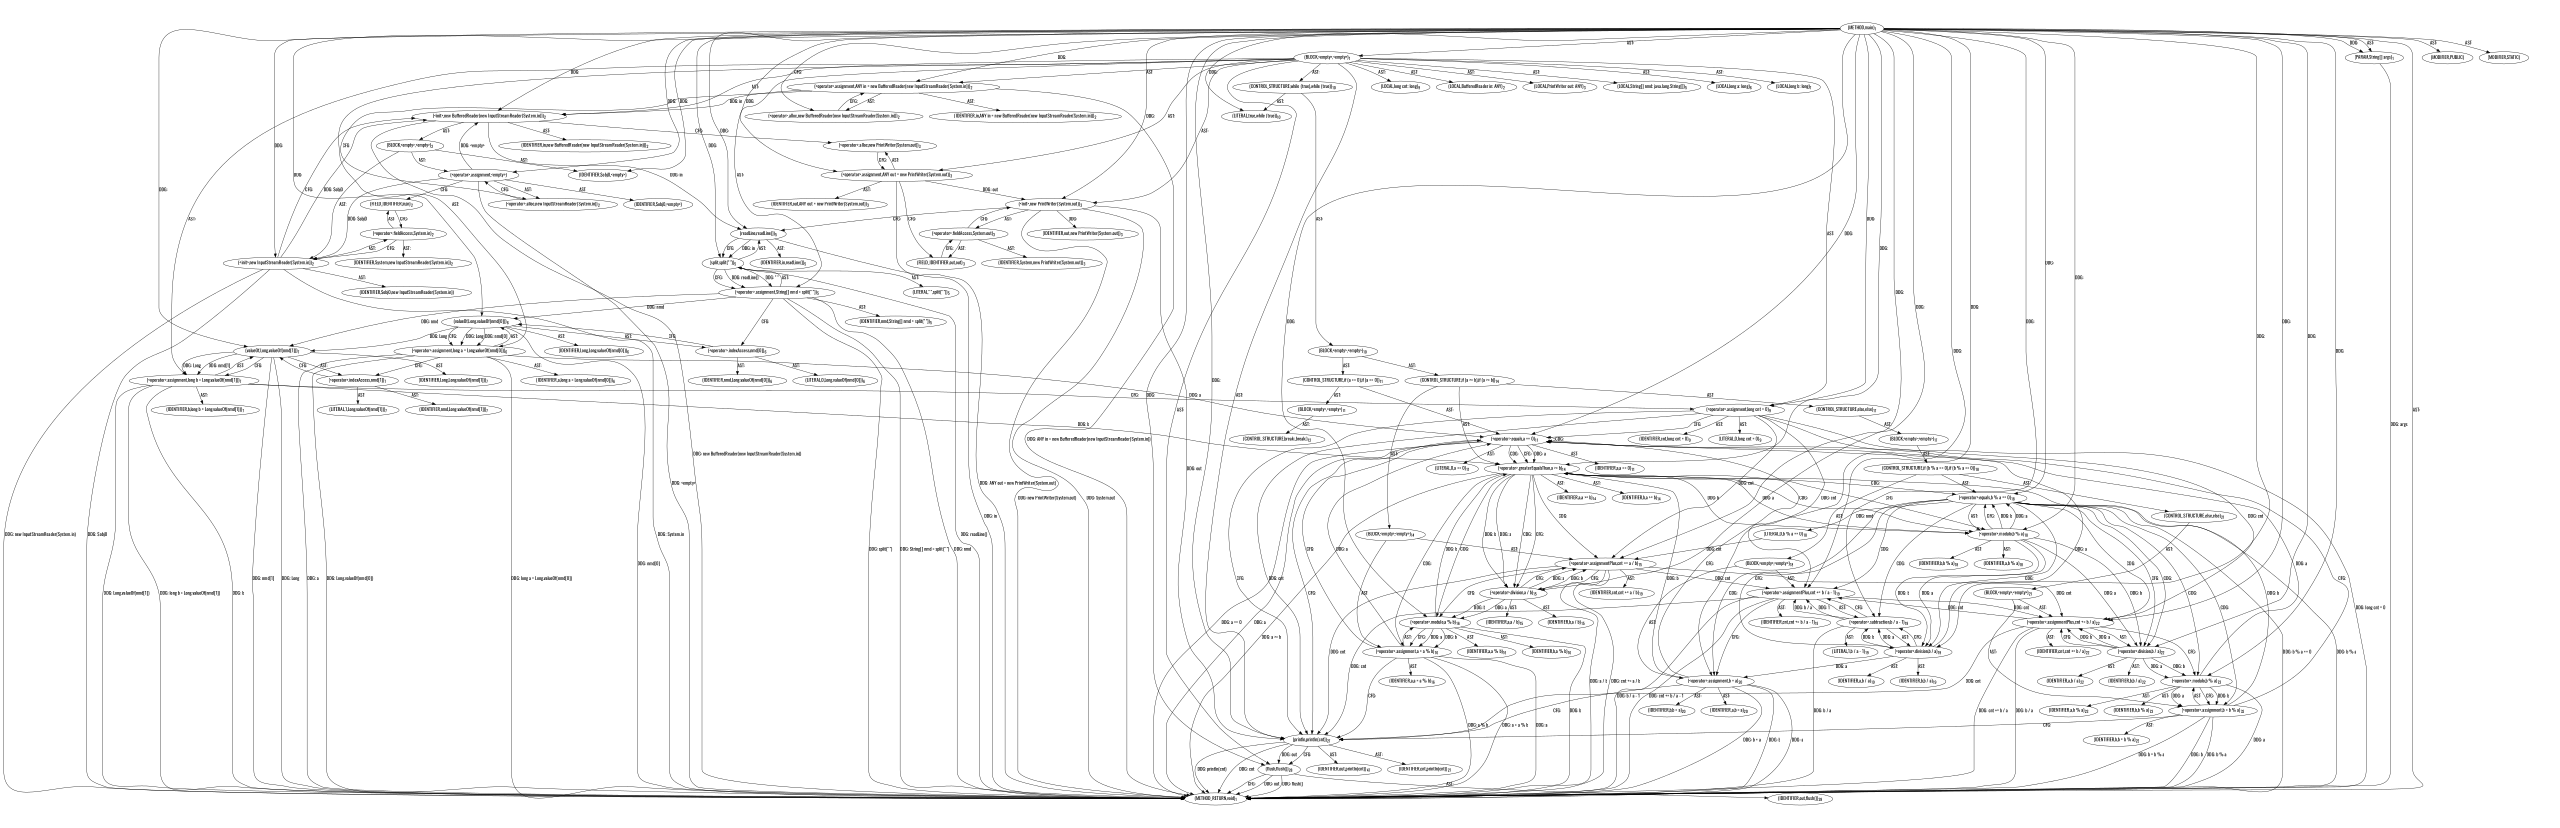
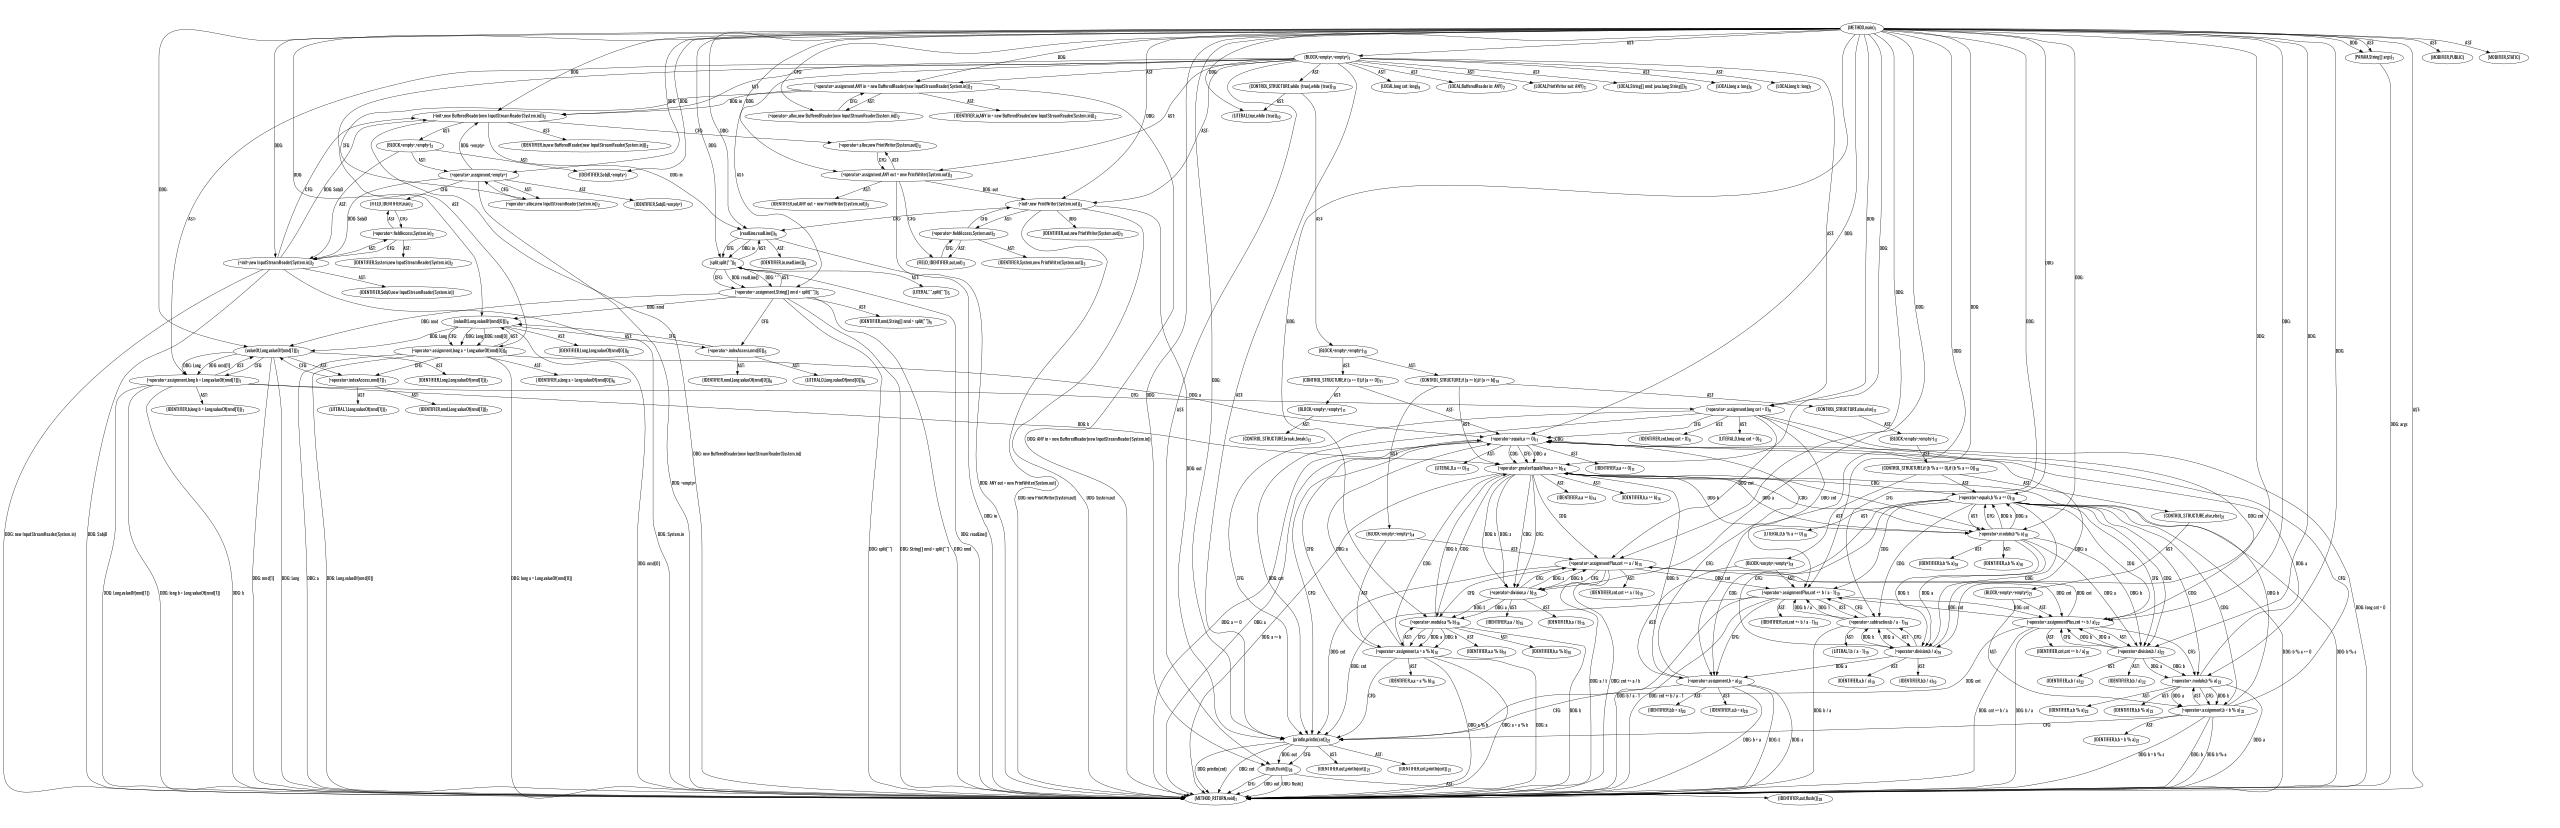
edge "(<operator>.equals,b % a == 0)" -> "(LITERAL,0,b % a == 0)": label "DDG: nmd" -> "AST: "
edge "(LITERAL,0,b % a == 0)" -> "(<operator>.assignmentPlus,cnt += a / b)": now "(<operator>.assignmentPlus,cnt += b / a)" -> "(<operator>.assignmentPlus,cnt += a / b)"
node "(IDENTIFIER,cnt,cnt += b / a)": text "22" -> "20"
node "(IDENTIFIER,out,println(cnt))": text "47" -> "27"
